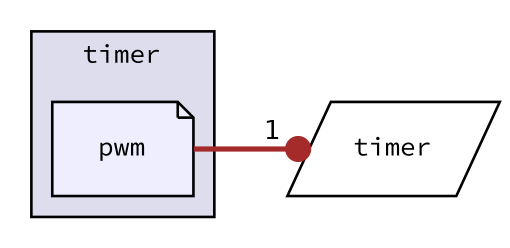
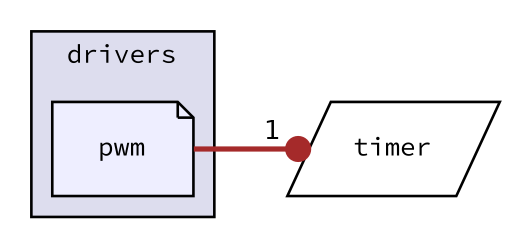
cluster "timer": label "timer" -> "drivers"
